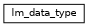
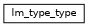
node "lm_data_type": label "lm_data_type" -> "lm_type_type"
